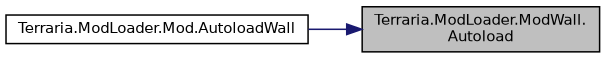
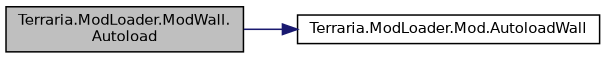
edge "Terraria.ModLoader.Mod.AutoloadWall" -> "Terraria.ModLoader.ModWall. Autoload": reversed
